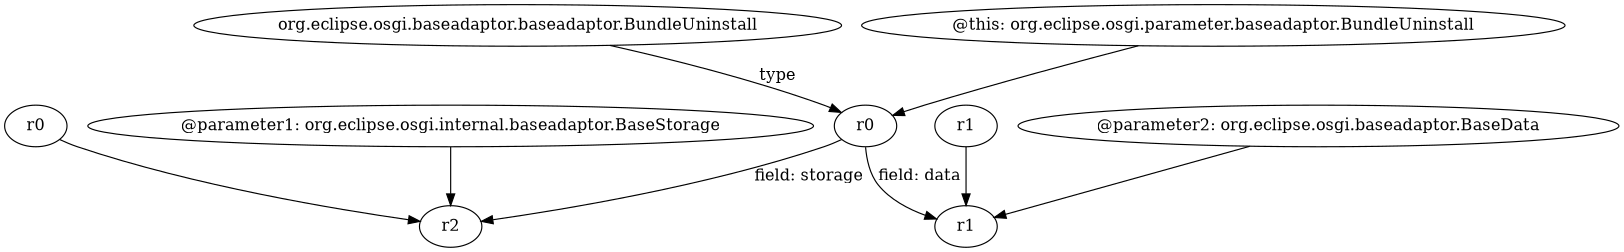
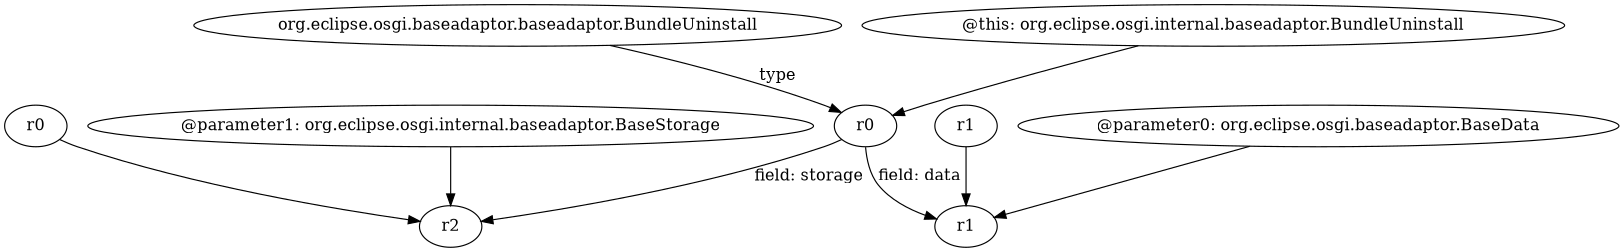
node "@this: org.eclipse.osgi.parameter.baseadaptor.BundleUninstall": label "@this: org.eclipse.osgi.parameter.baseadaptor.BundleUninstall" -> "@this: org.eclipse.osgi.internal.baseadaptor.BundleUninstall"
node "@parameter2: org.eclipse.osgi.baseadaptor.BaseData": label "@parameter2: org.eclipse.osgi.baseadaptor.BaseData" -> "@parameter0: org.eclipse.osgi.baseadaptor.BaseData"
